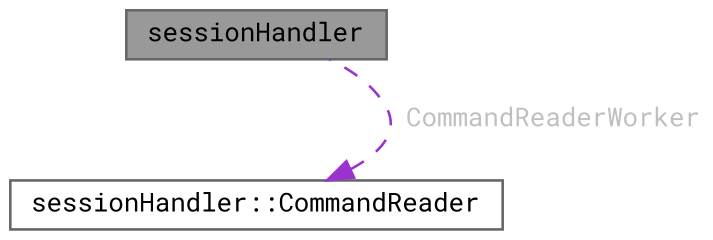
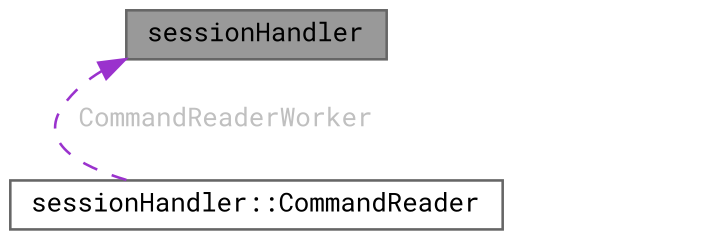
edge "sessionHandler" -> "sessionHandler::CommandReader": reversed
